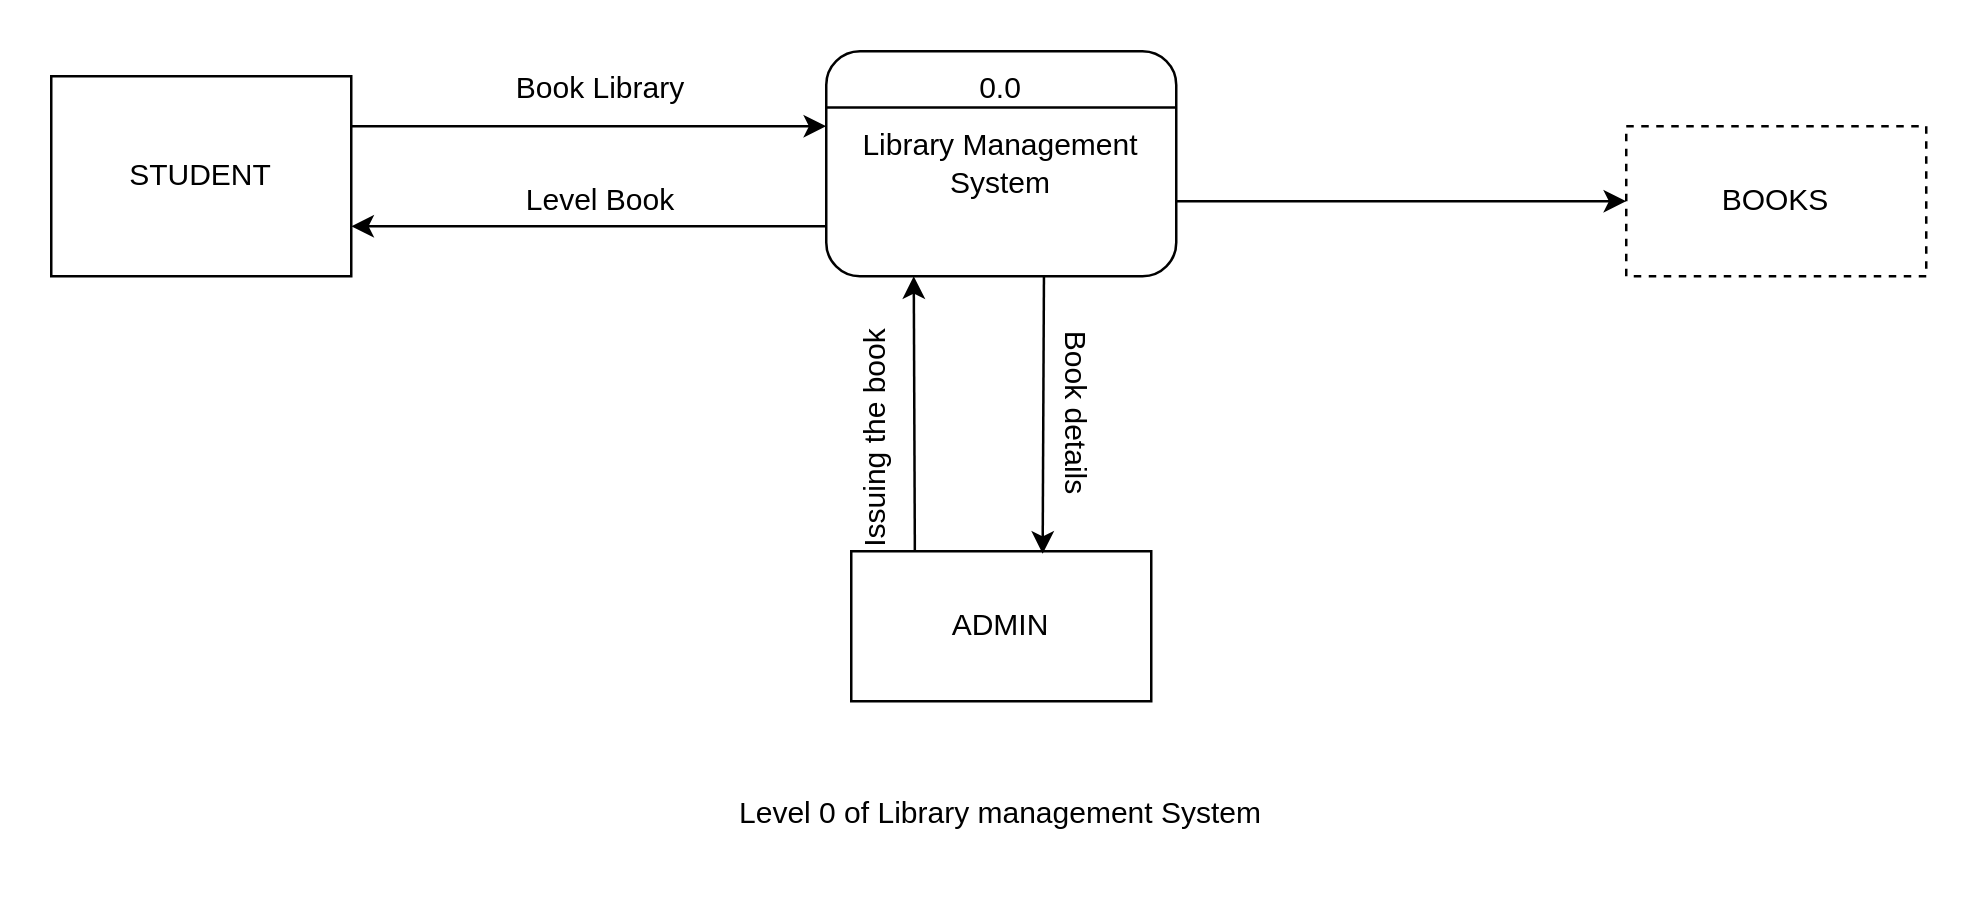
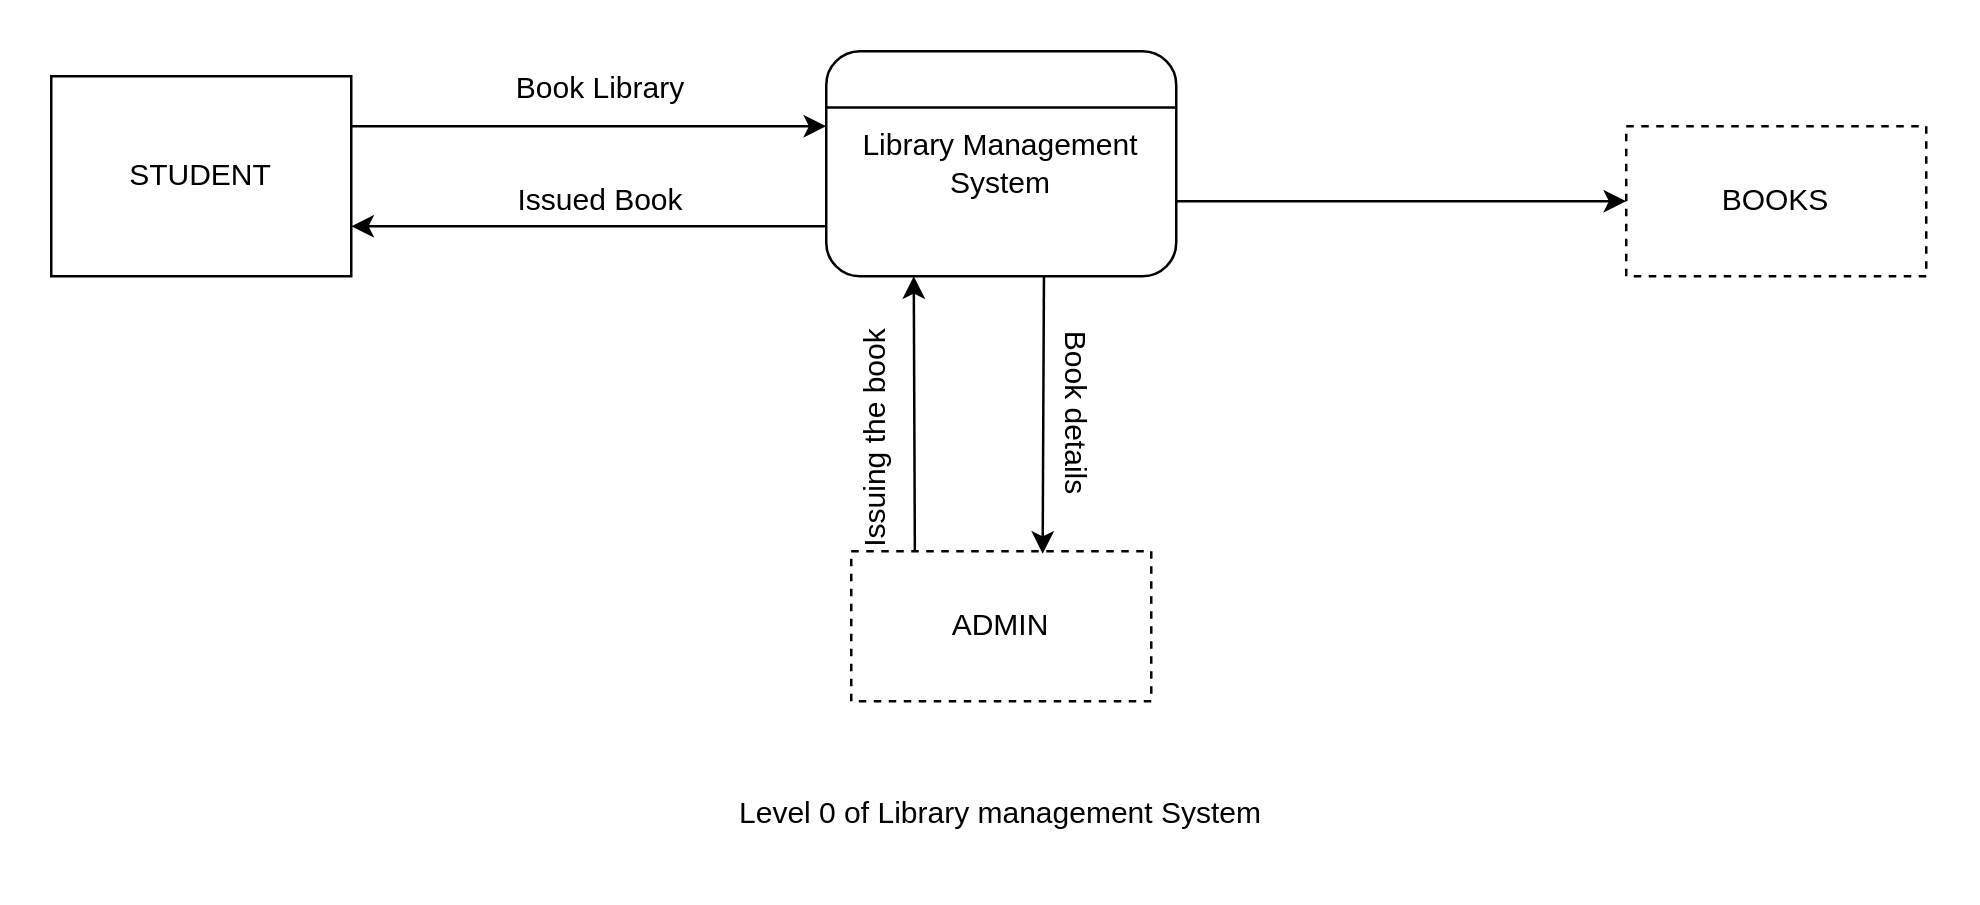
node "0.0": removed
node "Level Book": label "Level Book" -> "Issued Book"
node "ADMIN": style solid -> dashed
